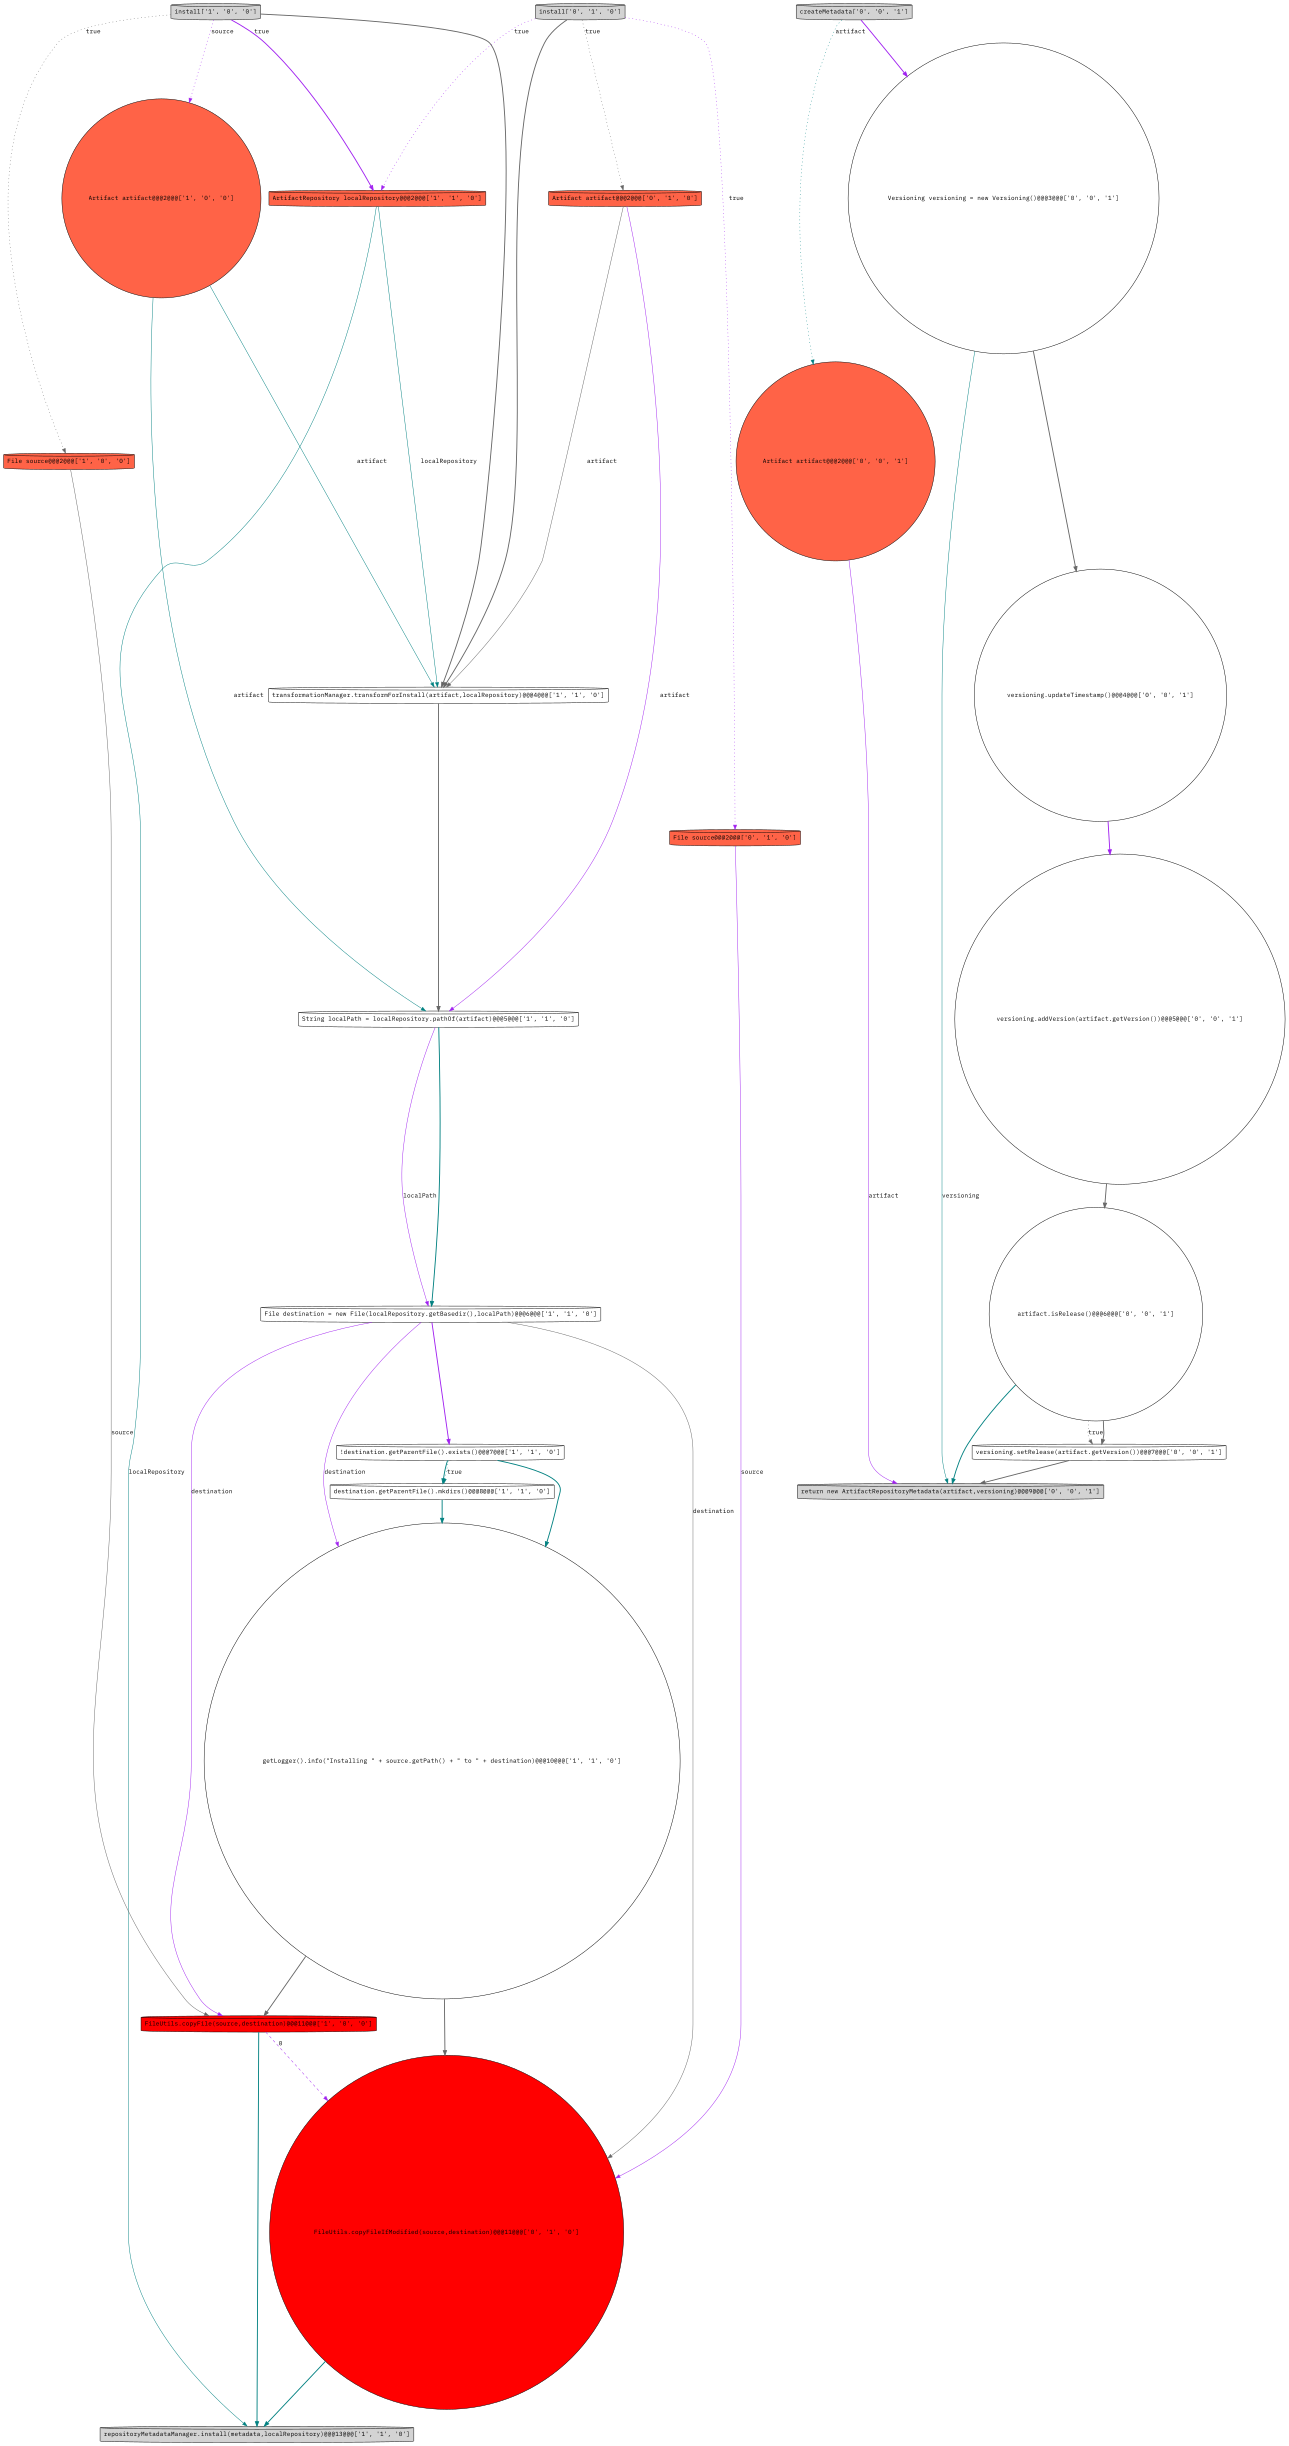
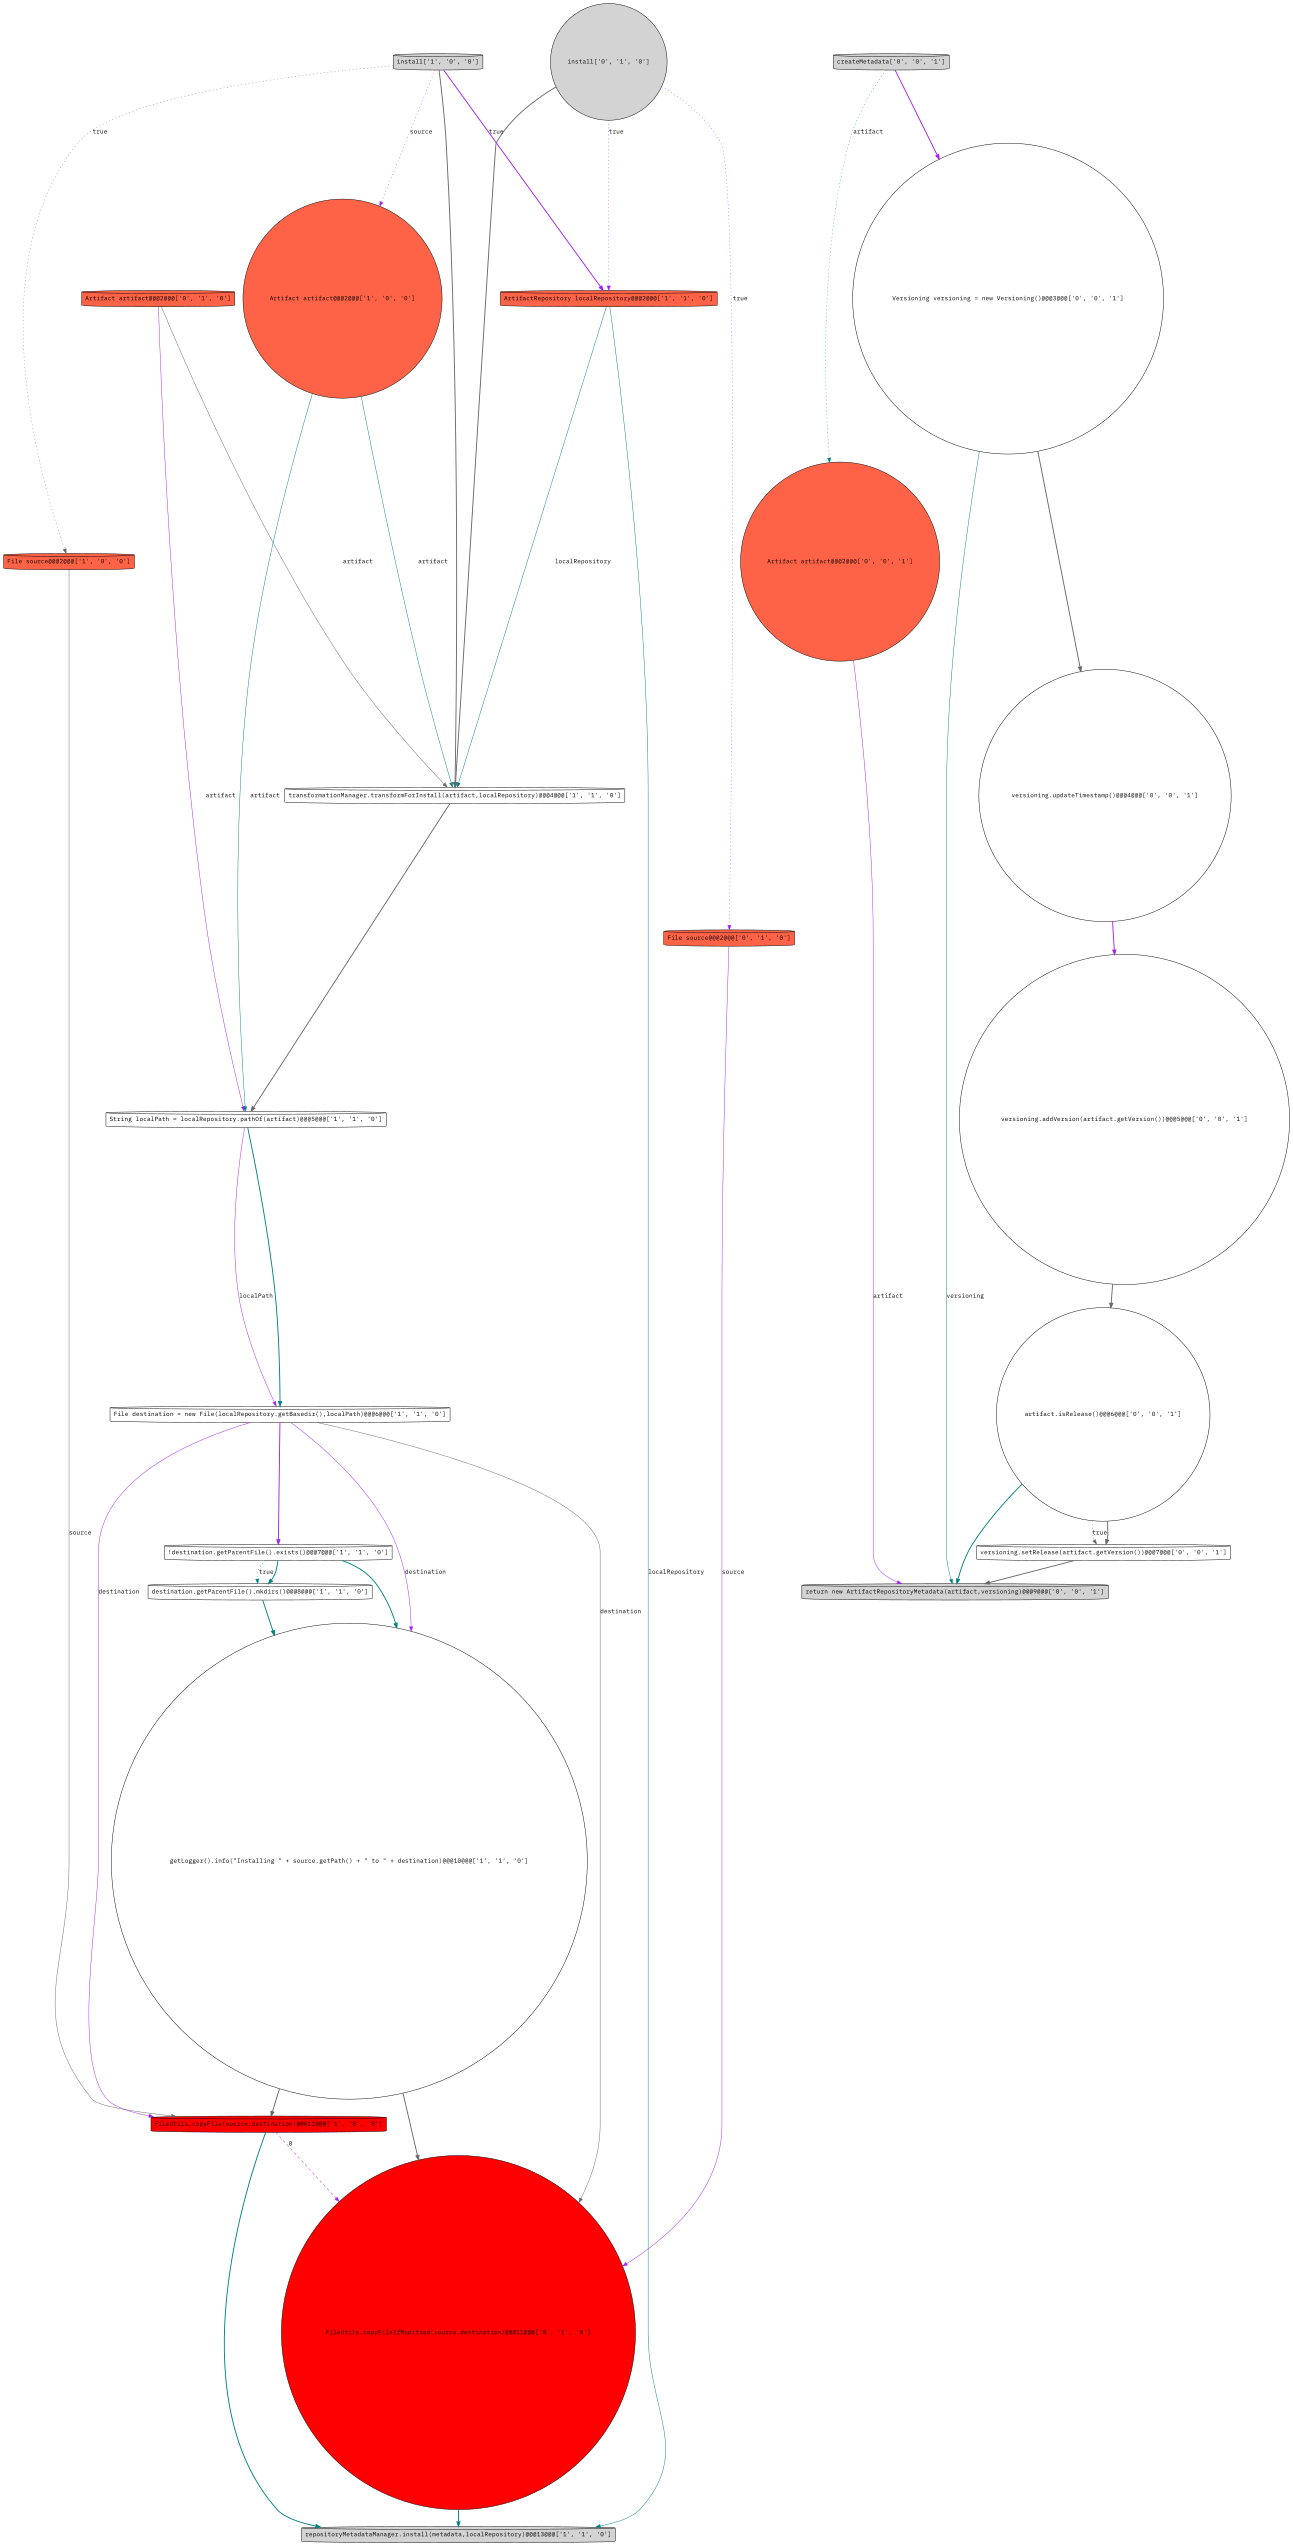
node "install['0', '1', '0']": shape cylinder -> circle
edge "install['0', '1', '0']" -> "Artifact artifact@@@2@@@['0', '1', '0']": removed, label "true"
